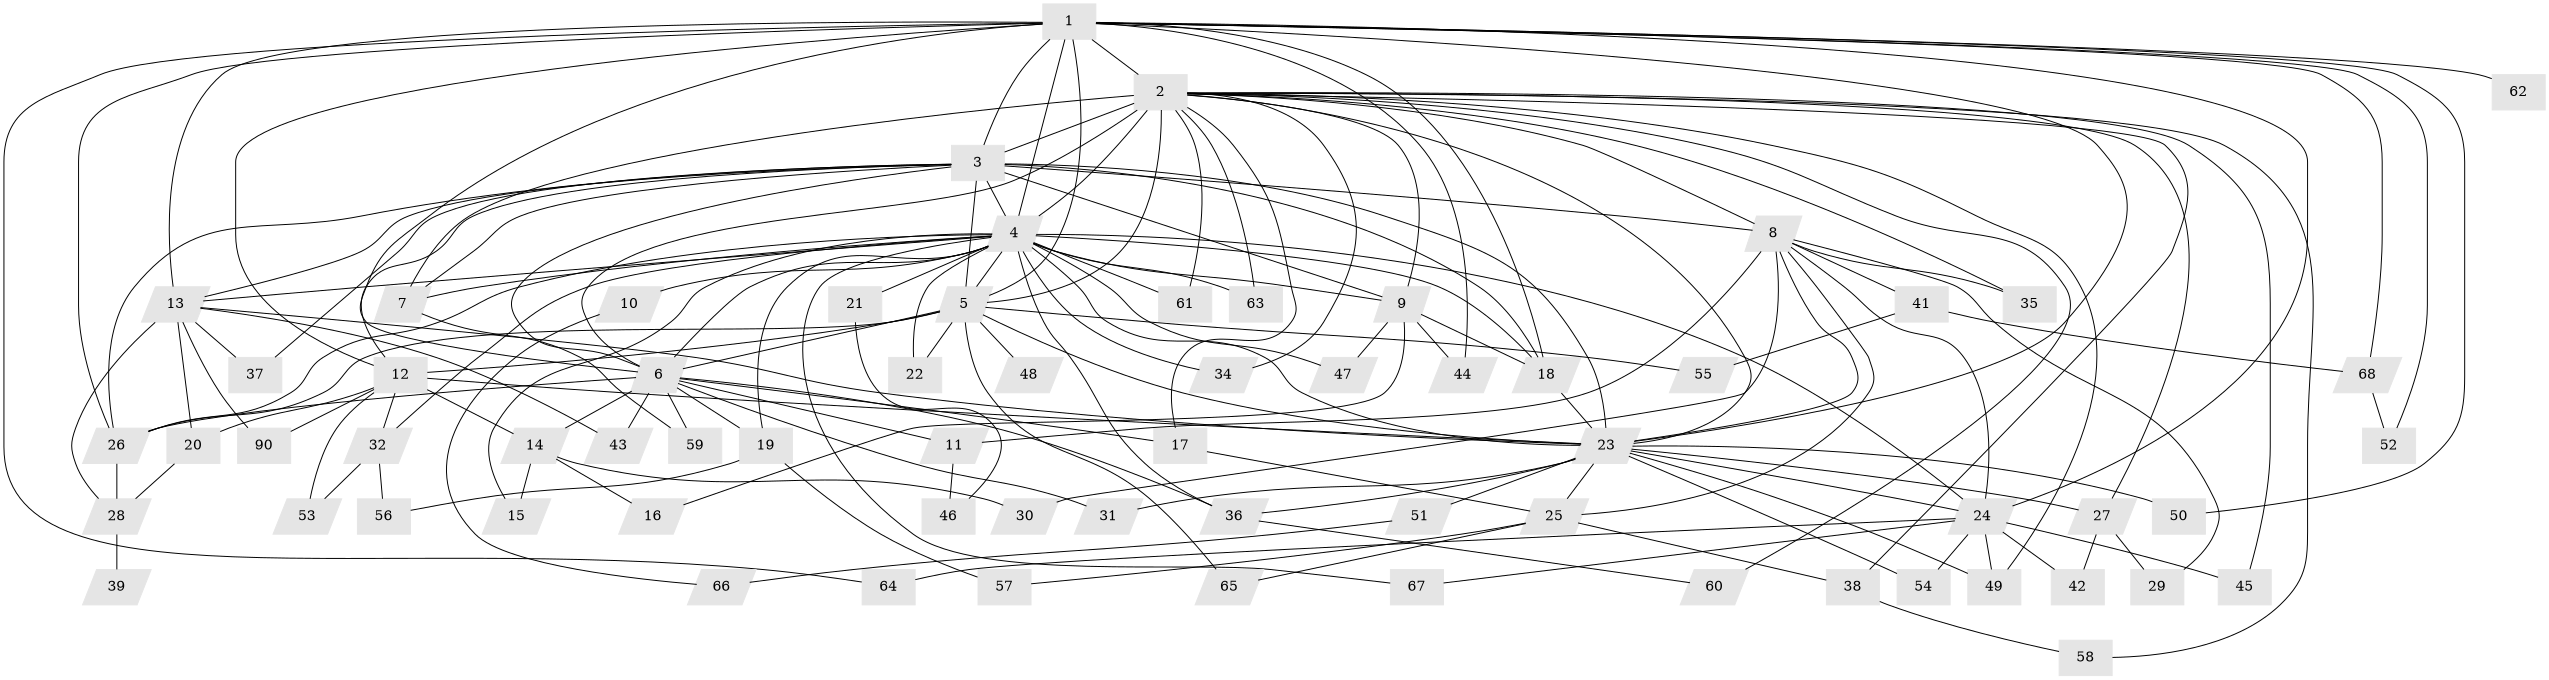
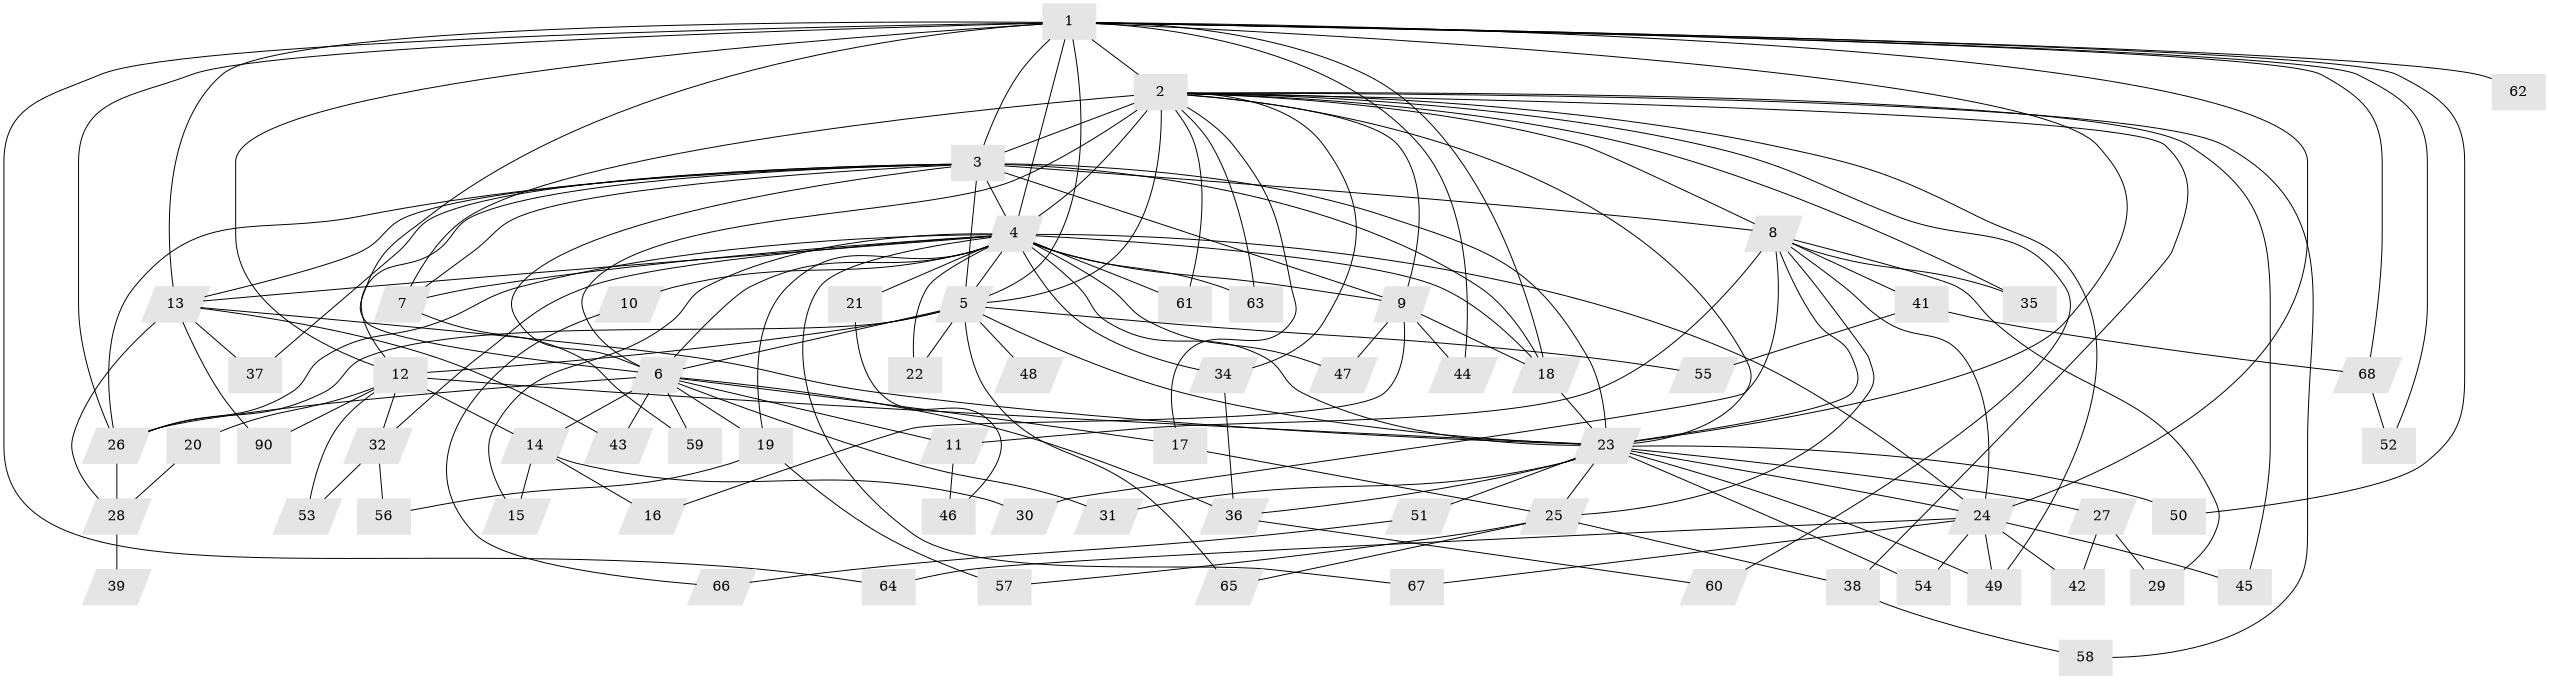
edge "2" -- "27": removed
edge "13" -- "20": removed
edge "4" -- "36": now "34" -- "36"
